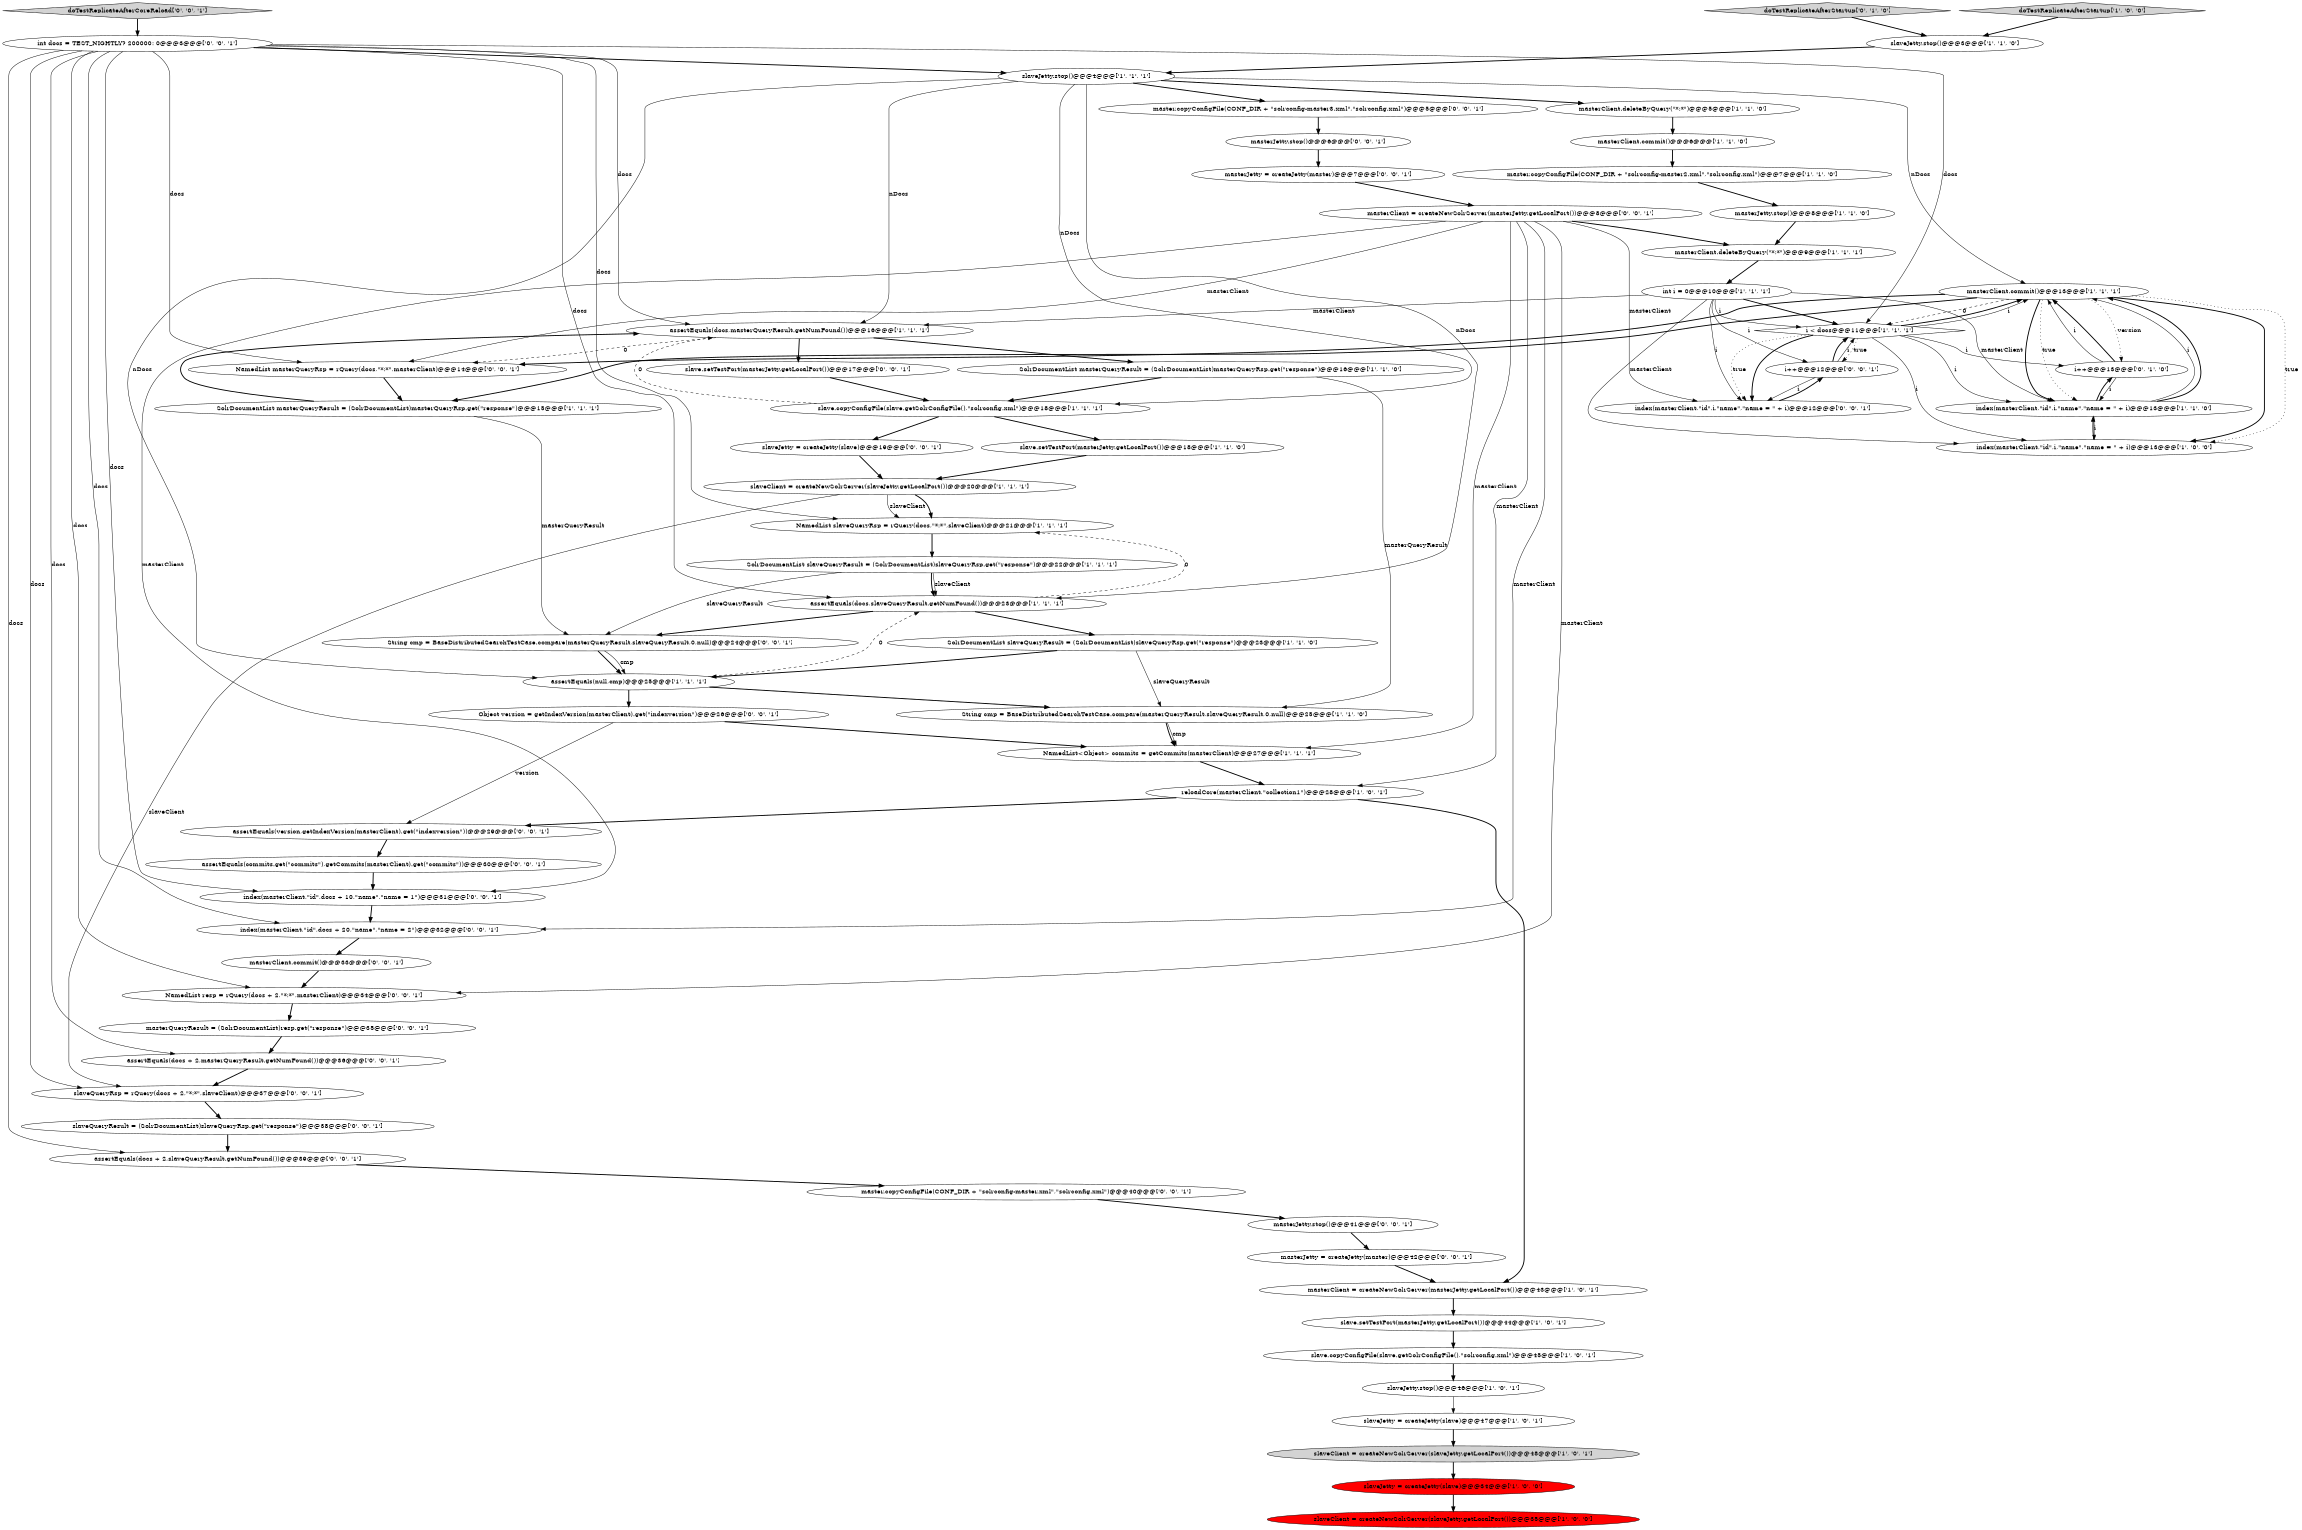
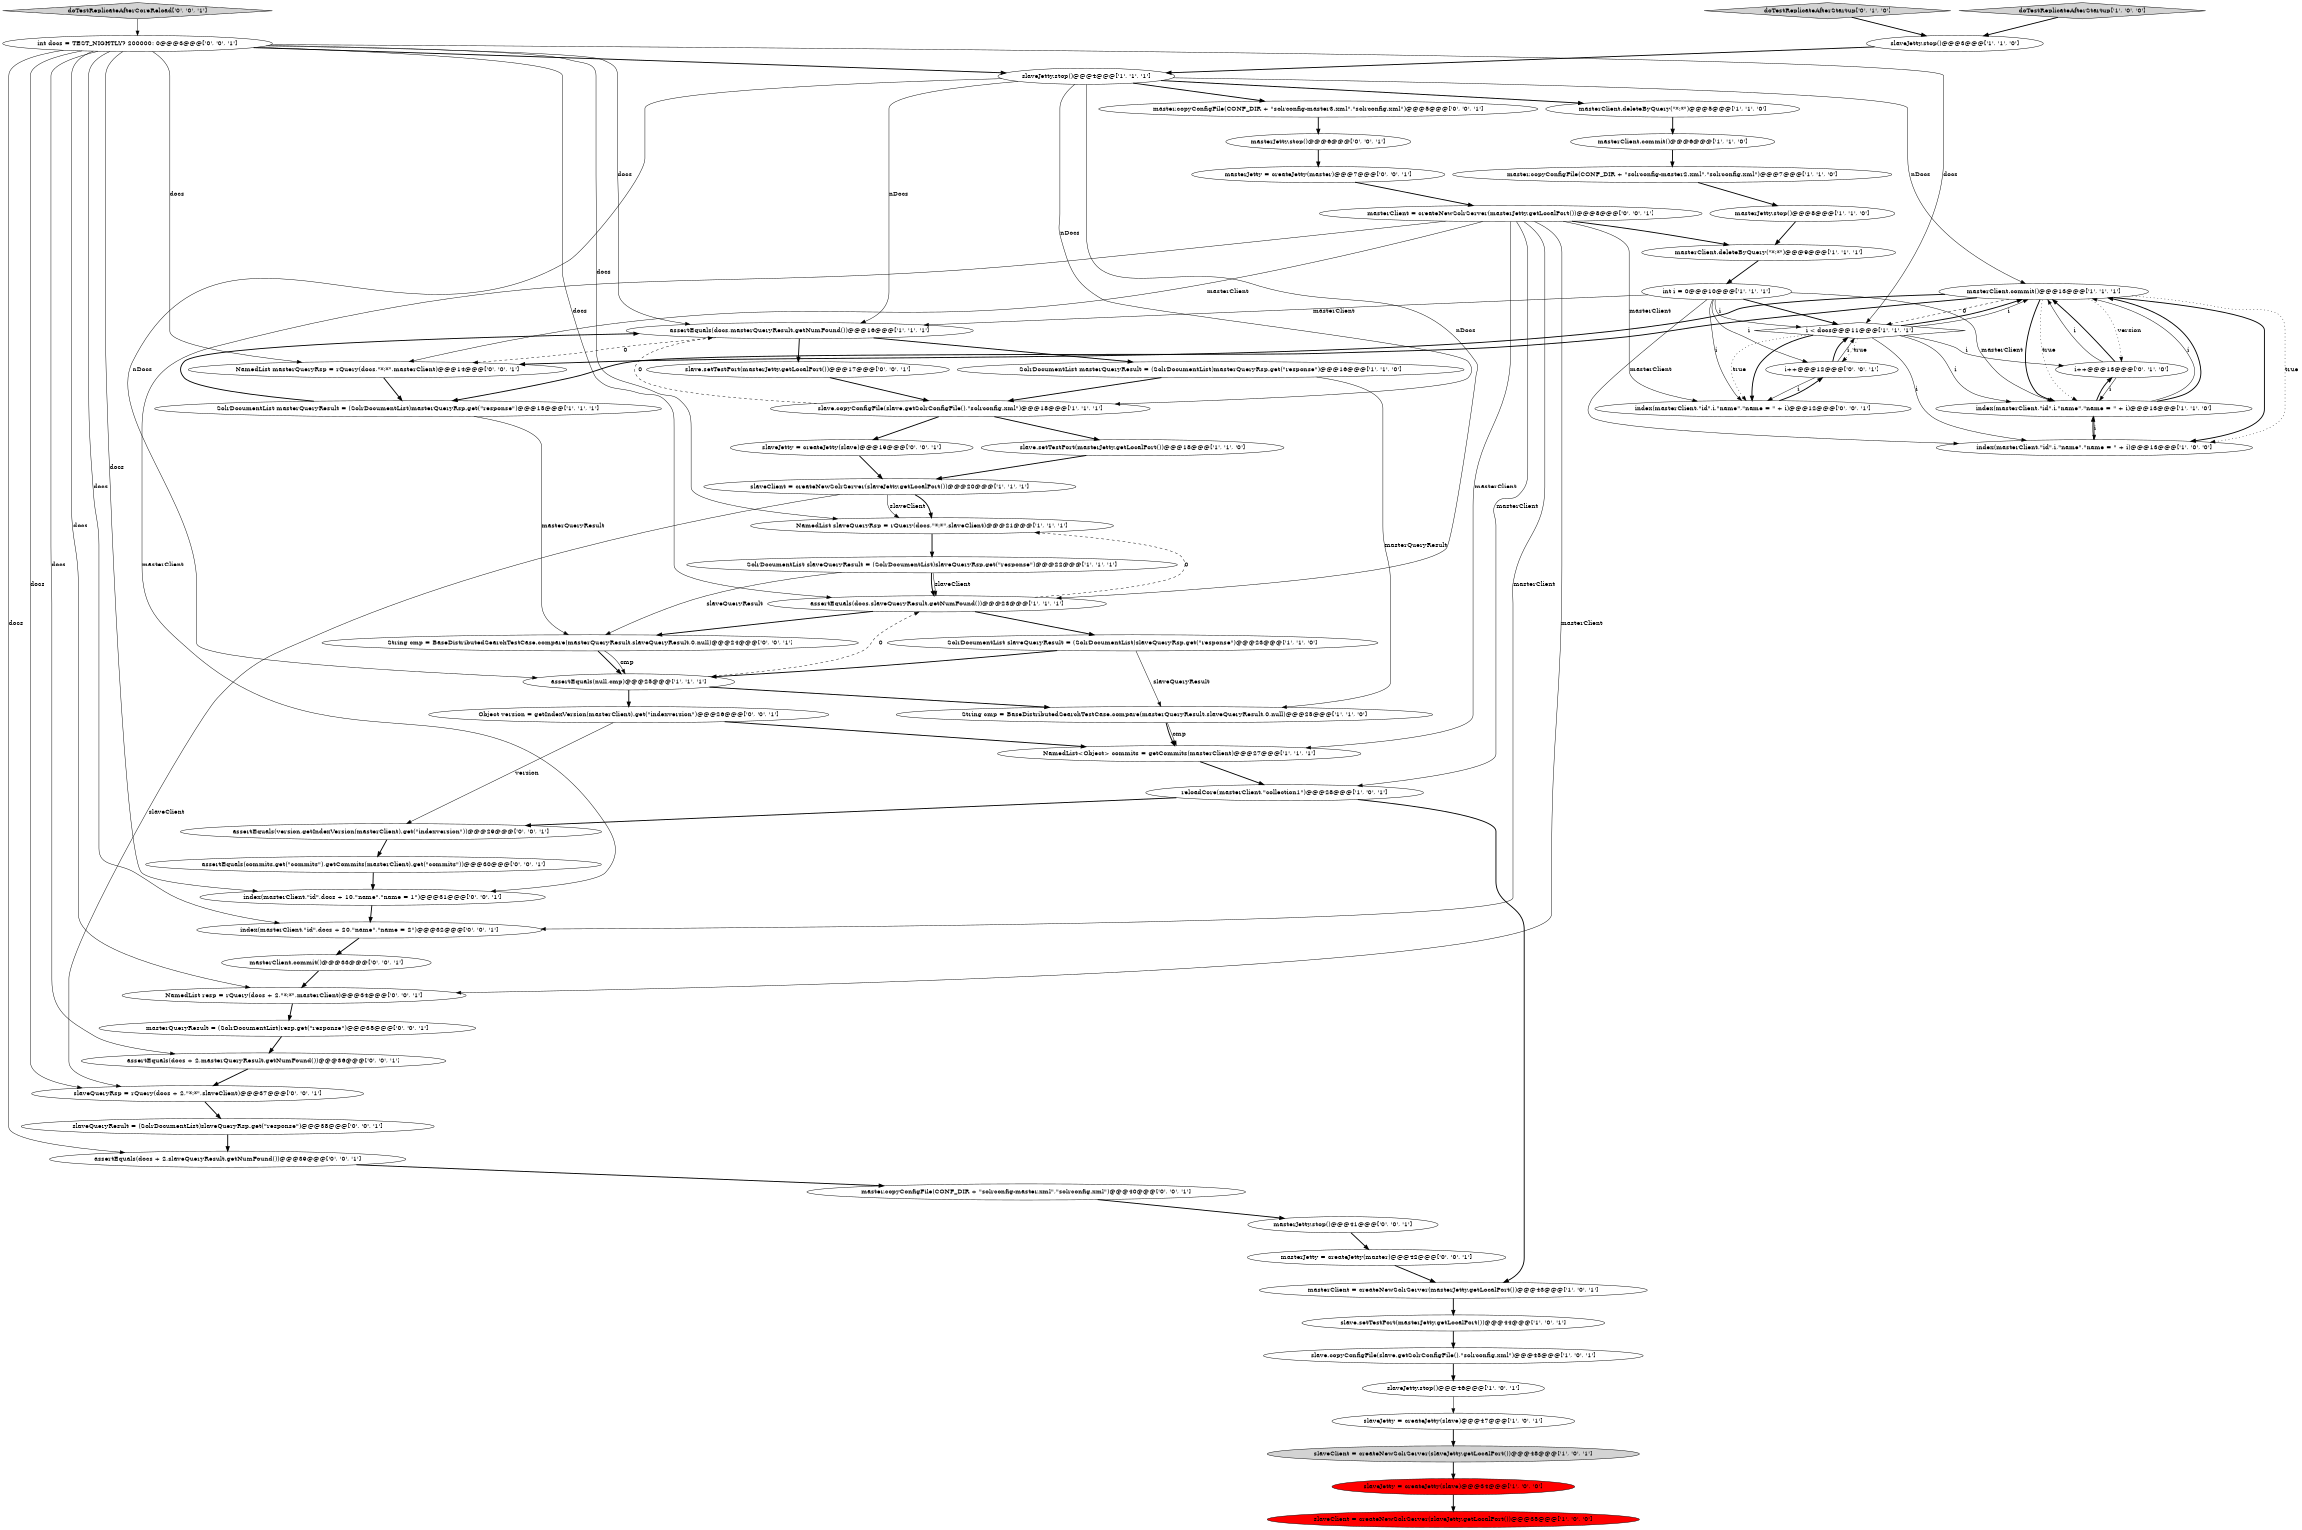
edge "doTestReplicateAfterCoreReload['0', '0', '1']" -> "int docs = TEST_NIGHTLY? 200000: 0@@@3@@@['0', '0', '1']": style bold -> solid
